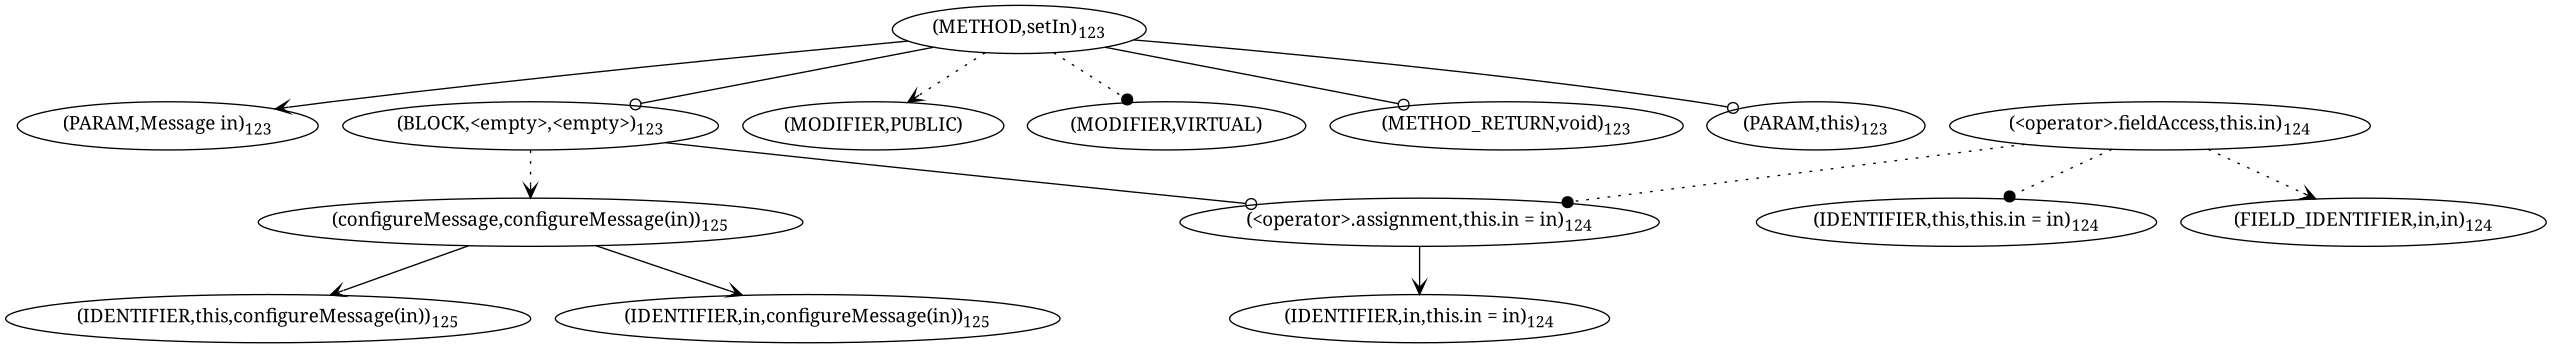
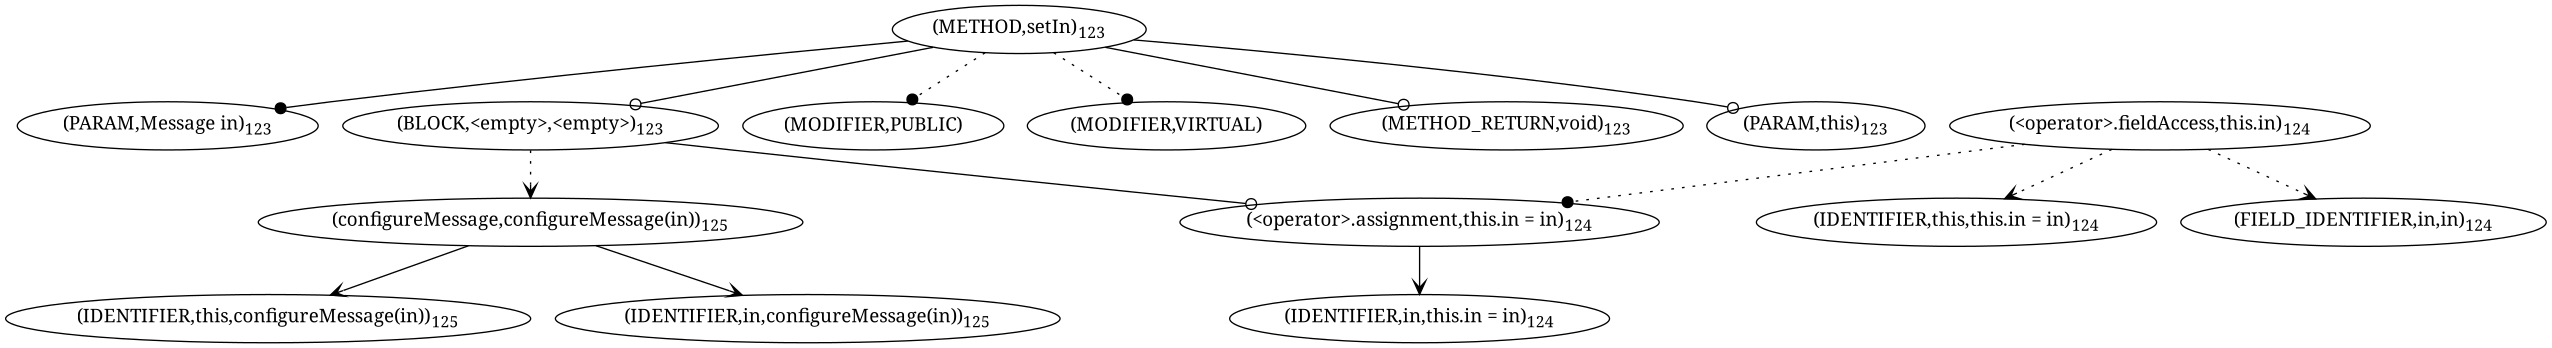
edge "(METHOD,setIn)" -> "(PARAM,Message in)": arrowhead vee -> dot
edge "(METHOD,setIn)" -> "(MODIFIER,PUBLIC)": arrowhead vee -> dot
edge "(<operator>.fieldAccess,this.in)" -> "(IDENTIFIER,this,this.in = in)": arrowhead dot -> vee
